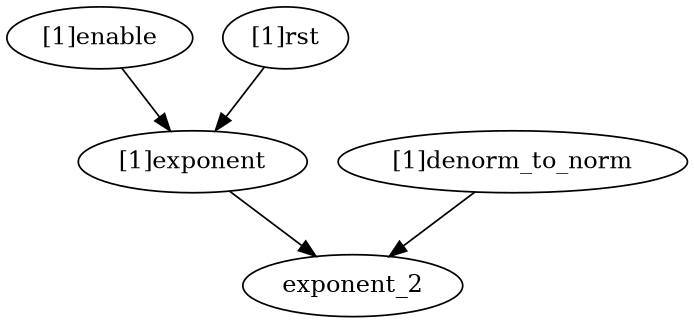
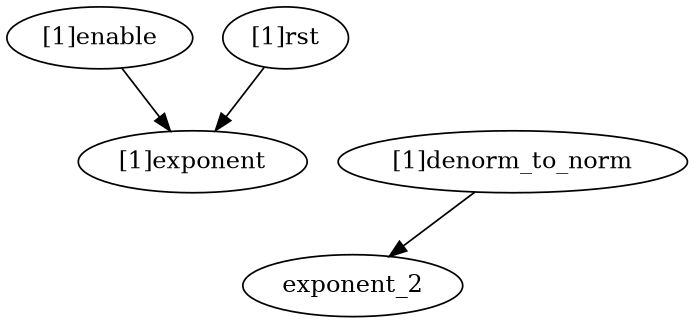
edge "[1]exponent" -> "exponent_2": removed
